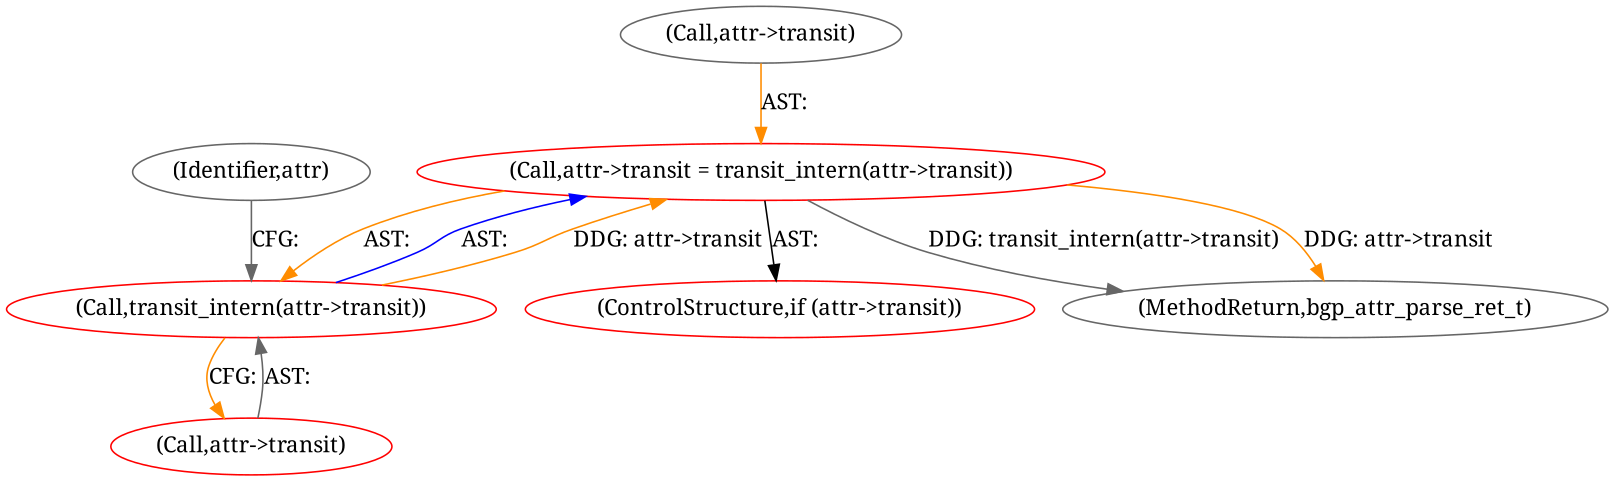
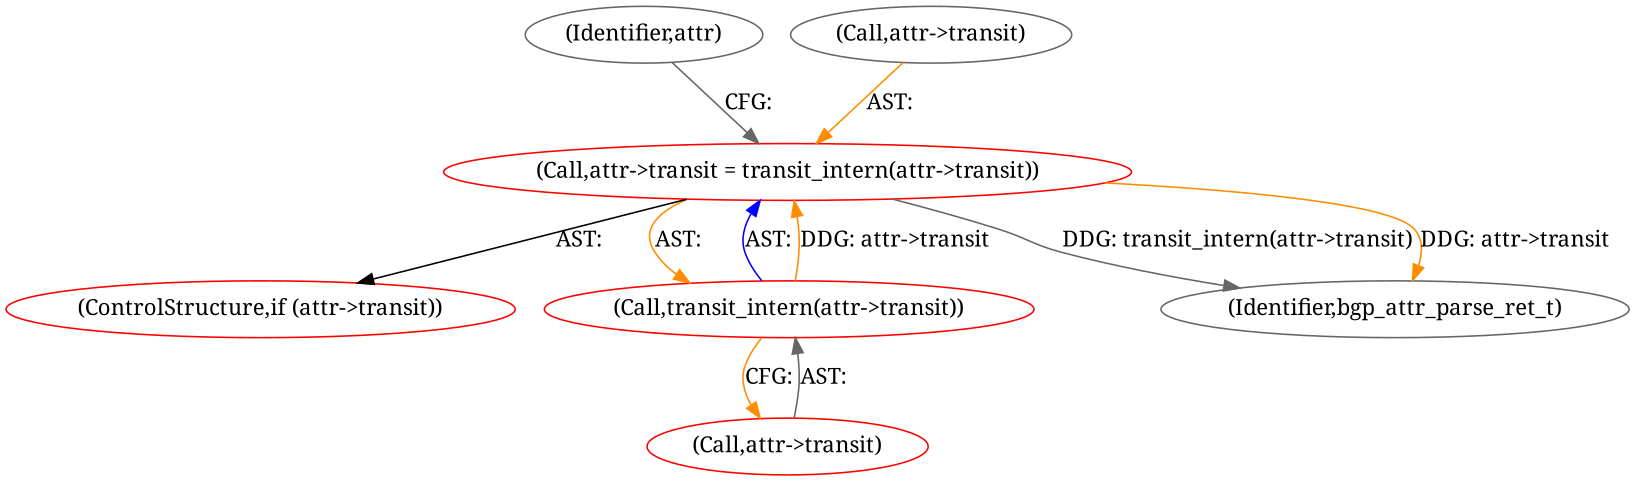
edge "(Identifier,attr)" -> "(Call,transit_intern(attr->transit))": now "(Identifier,attr)" -> "(Call,attr->transit = transit_intern(attr->transit))"
node "(MethodReturn,bgp_attr_parse_ret_t)": label "(MethodReturn,bgp_attr_parse_ret_t)" -> "(Identifier,bgp_attr_parse_ret_t)"
